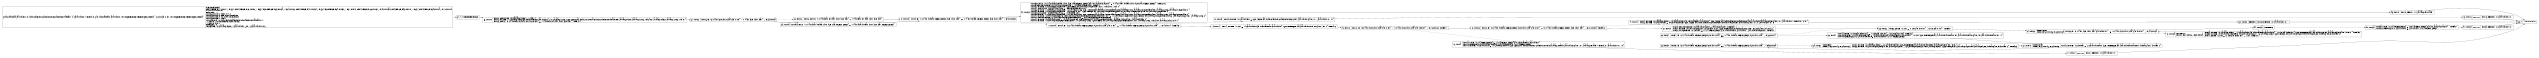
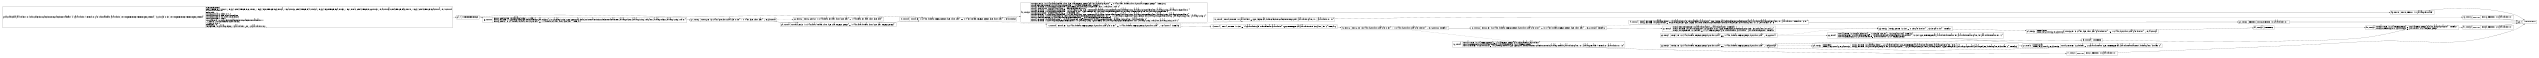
edge "68: 0x0008" -> "70: 0x000b": now "64: ?" -> "70: 0x000b"
node "85: 0x003a": removed
node "95: 0x005a": added
